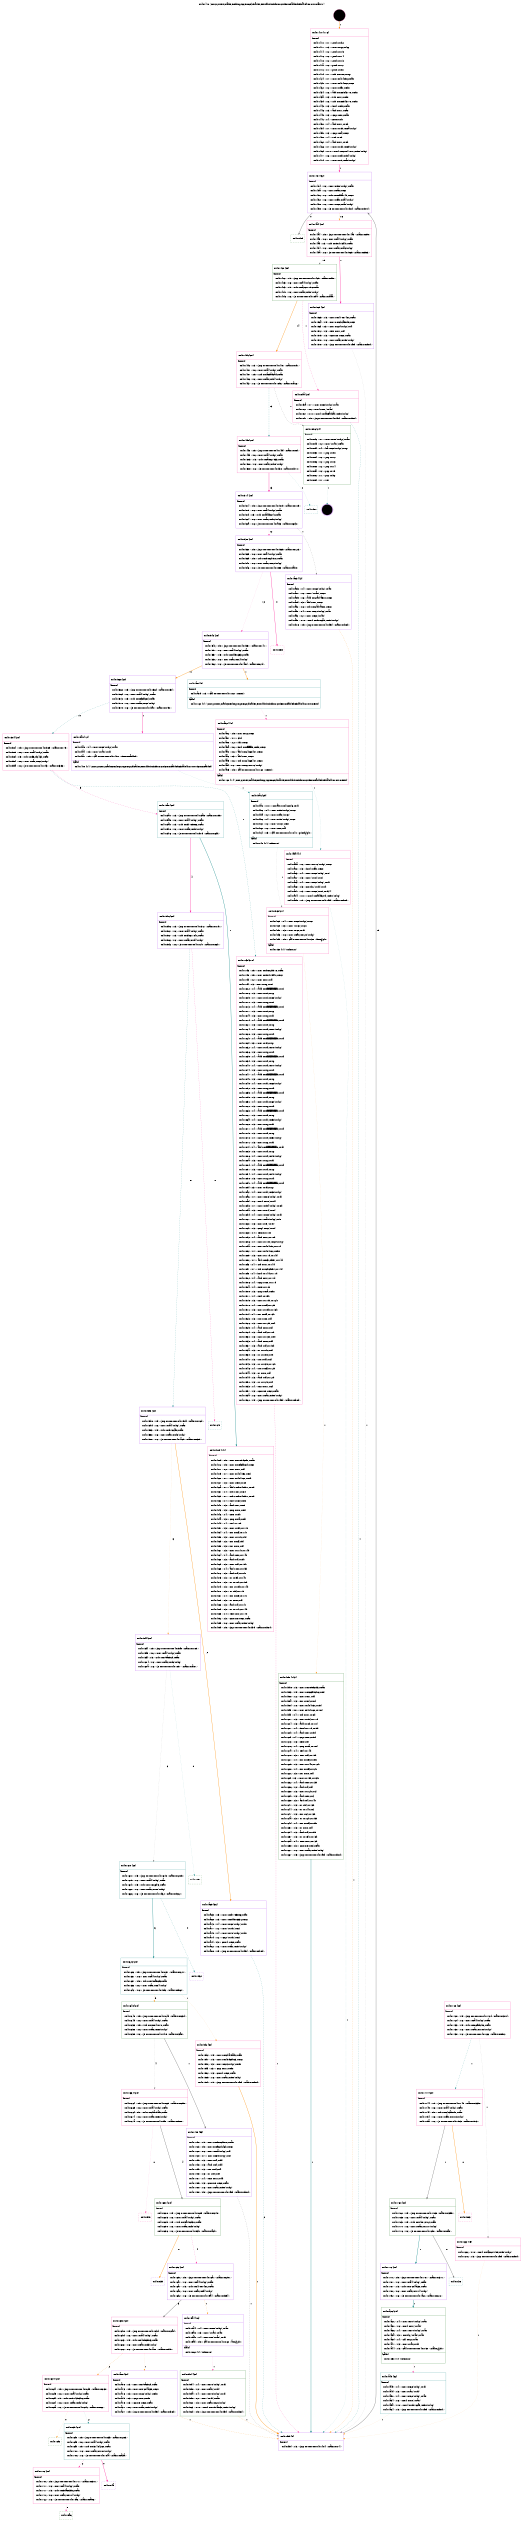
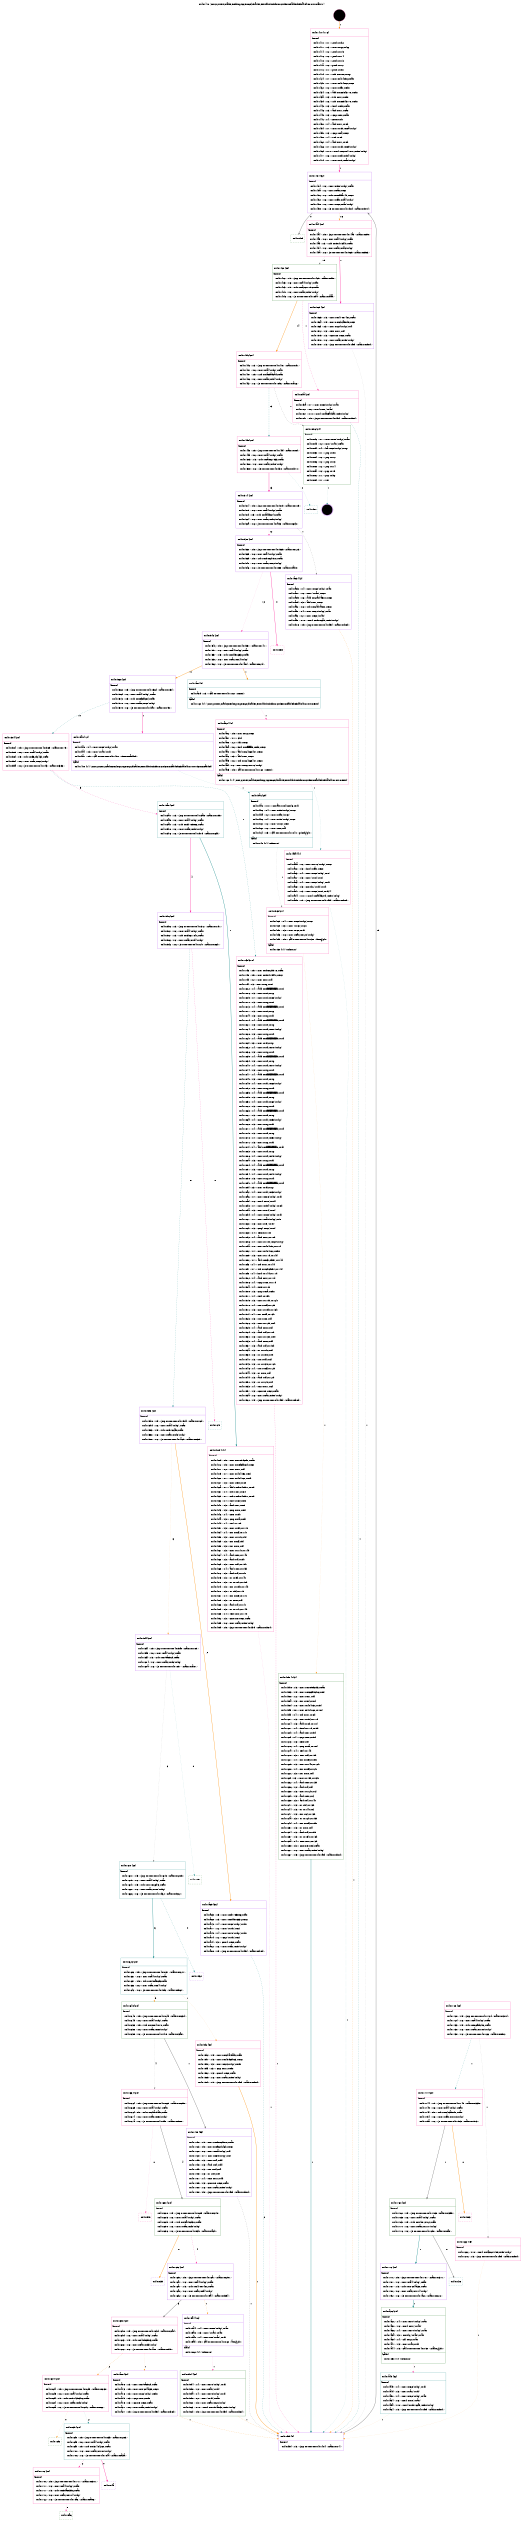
edge "0x401b0d [147]" -> "0x401f9d [5]": added, label "1"
